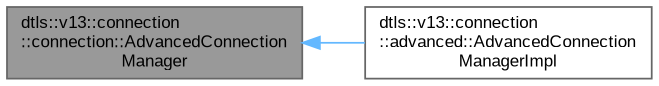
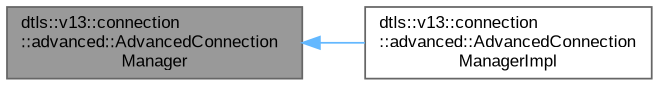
node "dtls::v13::connection ::connection::AdvancedConnection Manager": label "dtls::v13::connection ::connection::AdvancedConnection Manager" -> "dtls::v13::connection ::advanced::AdvancedConnection Manager"
